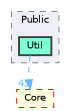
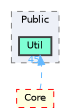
edge "Util" -> "Core": reversed
